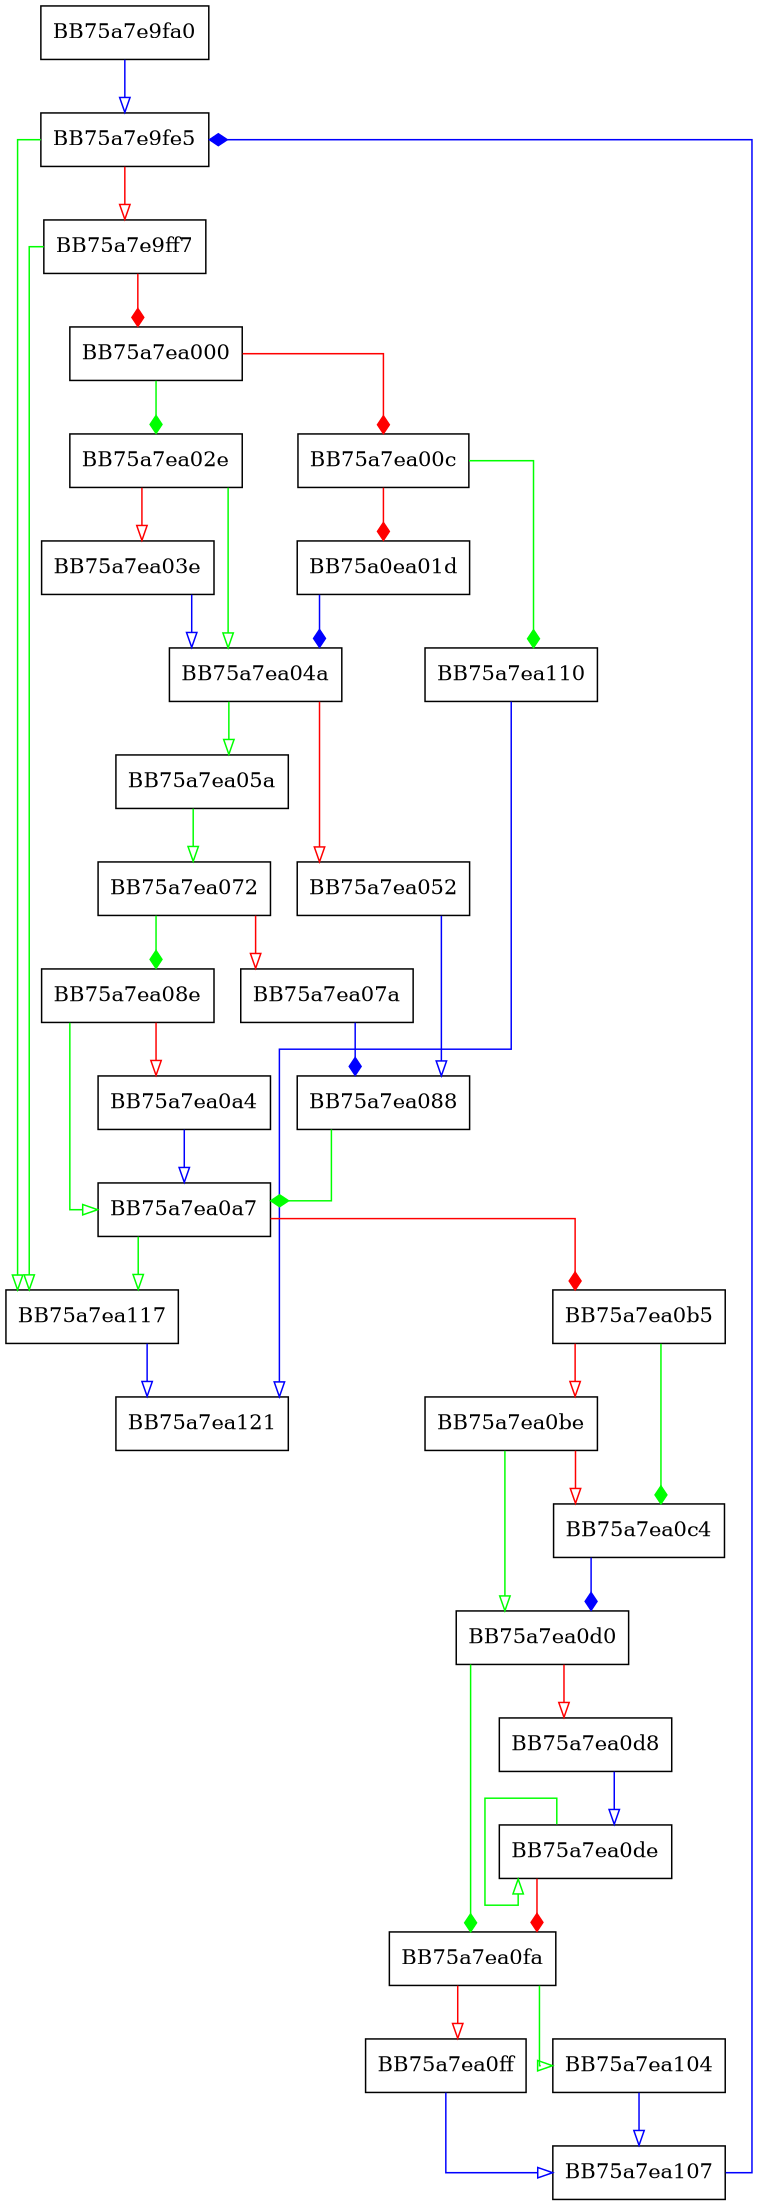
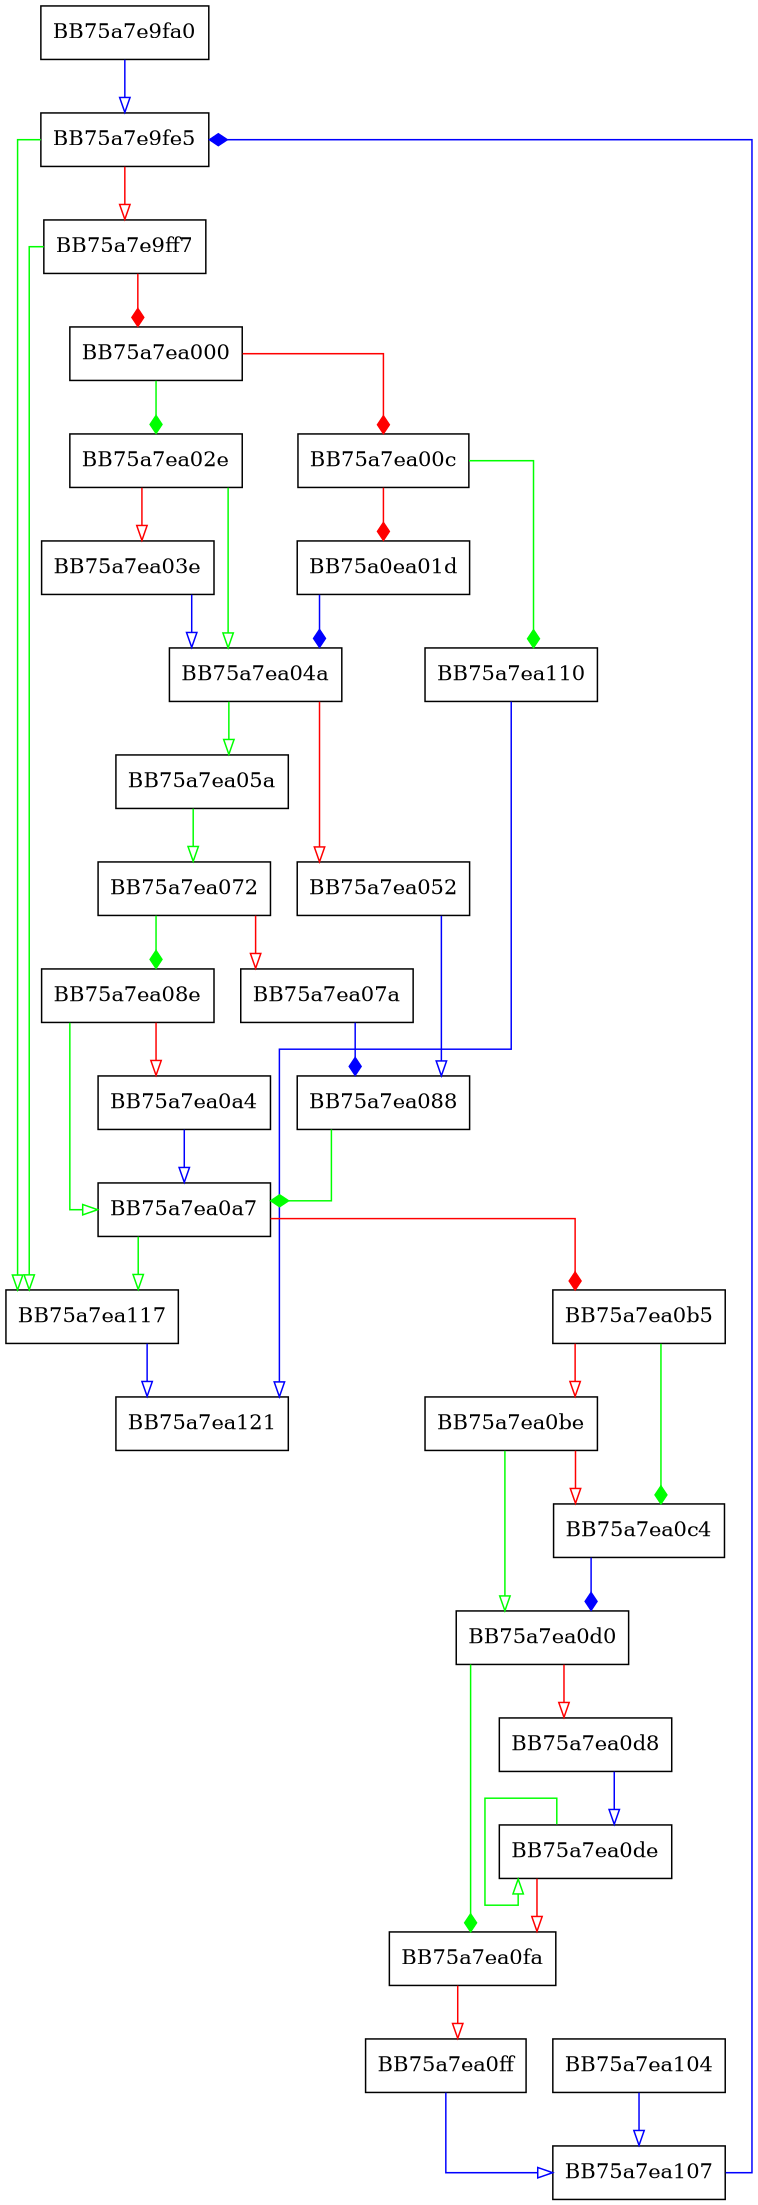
edge "BB75a7ea0de" -> "BB75a7ea0fa": arrowhead diamond -> onormal
edge "BB75a7ea0fa" -> "BB75a7ea104": removed
